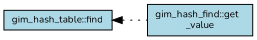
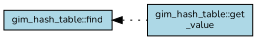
node "gim_hash_find::get _value": label "gim_hash_find::get _value" -> "gim_hash_table::get _value"
